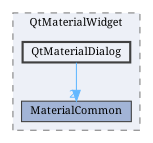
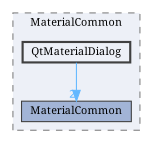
cluster "QtMaterialWidget": label "QtMaterialWidget" -> "MaterialCommon"
